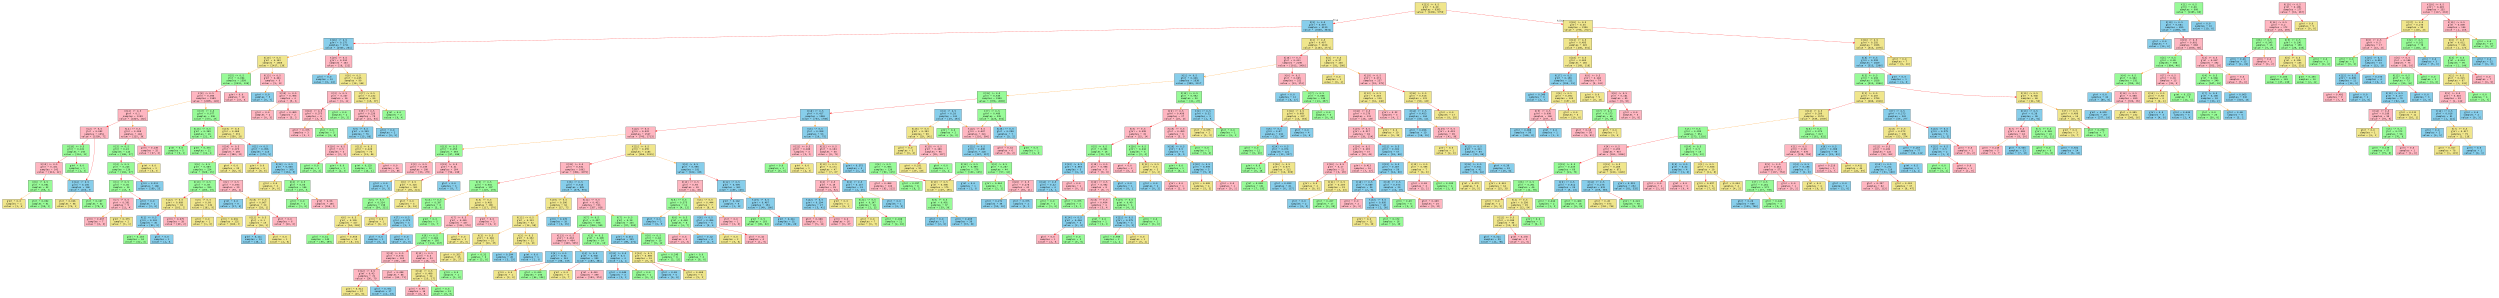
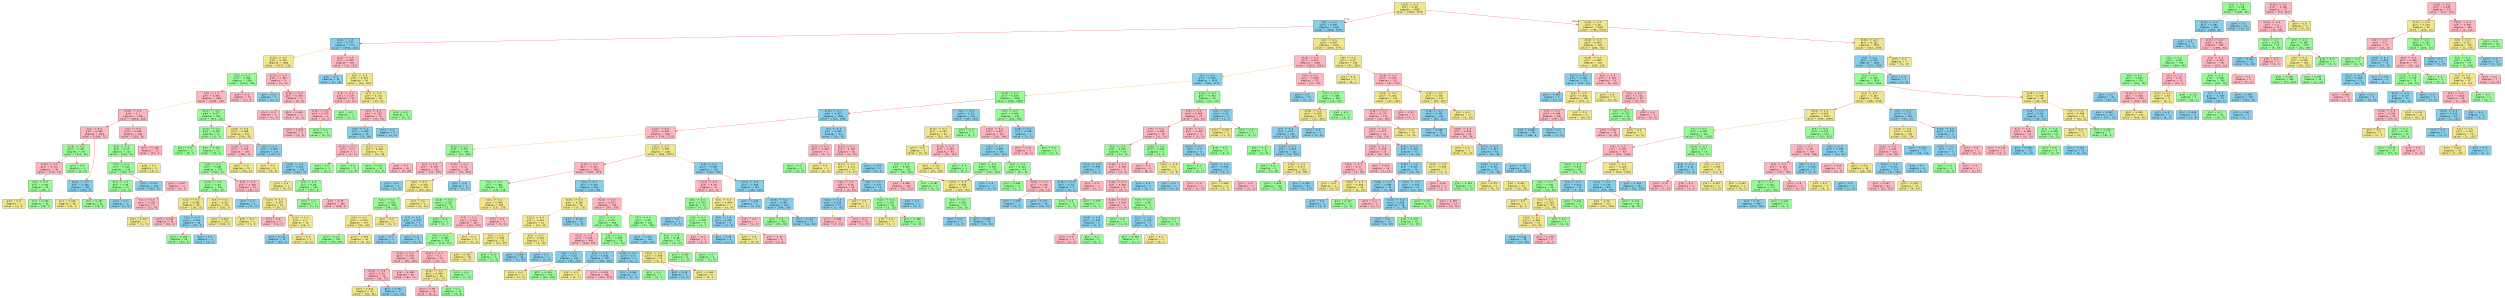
node "gini = 0.408 samples = 18 value = [8, 20]": removed
edge "X[7] <= 0.5 gini = 0.391 samples = 9 value = [11, 4]" -> "gini = 0.397 samples = 7 value = [8, 3]": reversed
node "gini = 0.0 samples = 12 value = [0, 19]": fillcolor khaki -> skyblue
